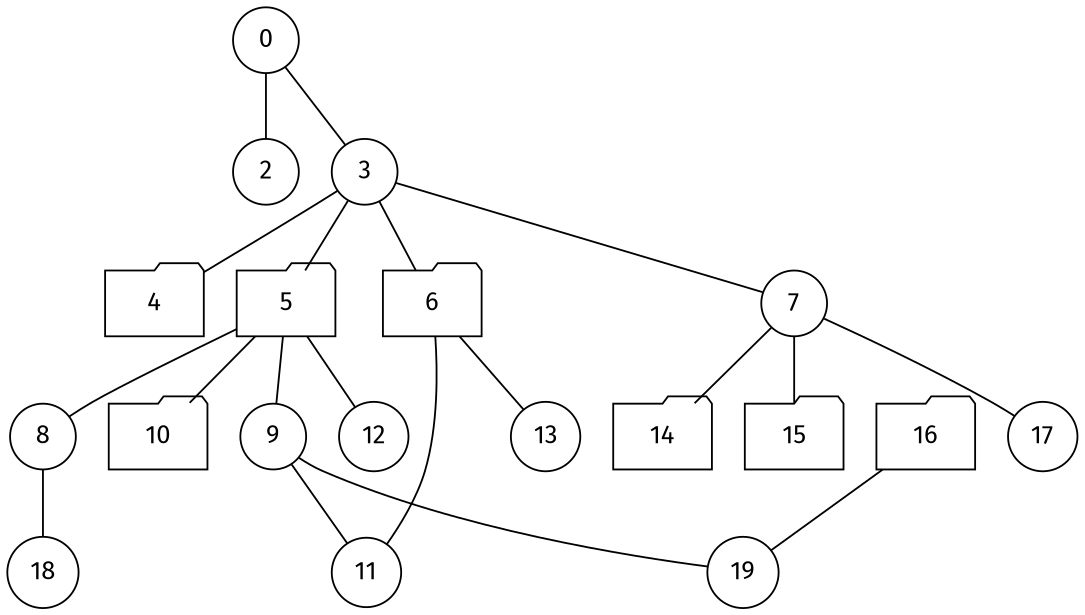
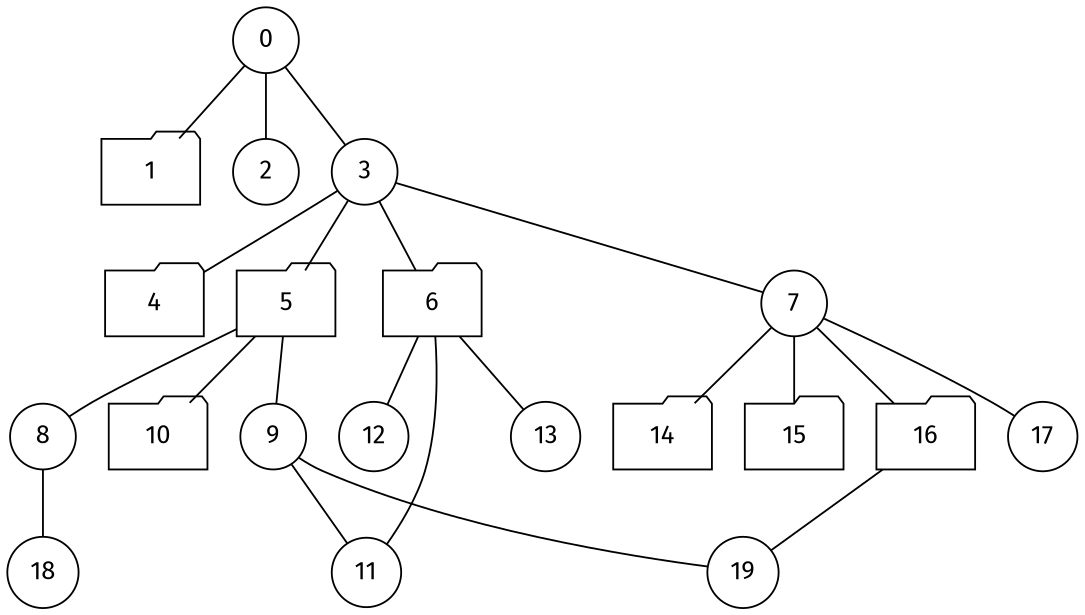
node "1": added
edge "7" -- "16": added
edge "5" -- "12": now "6" -- "12"
